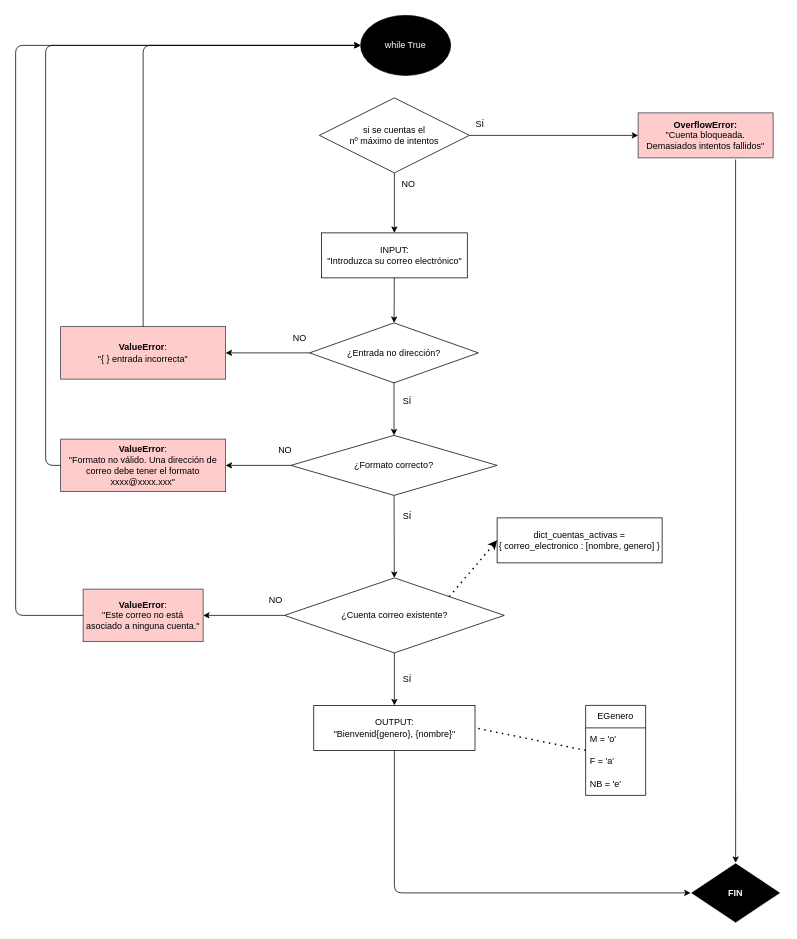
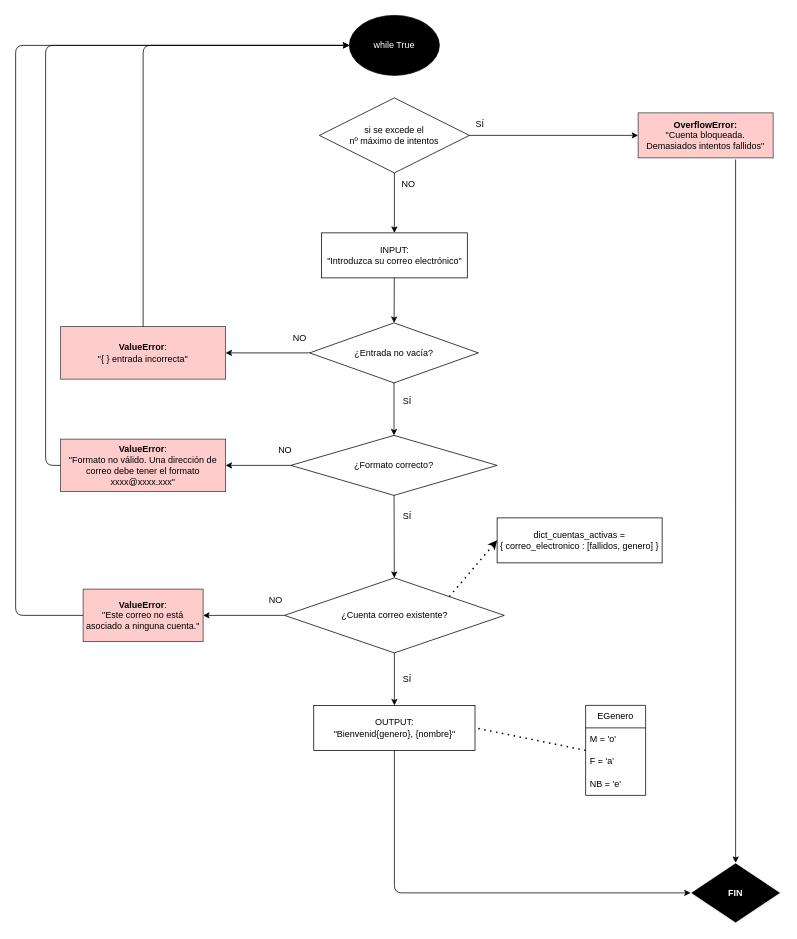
node "while True": moved (405, 45) -> (394, 45)
node "si se cuentas el nº máximo de intentos": label "si se cuentas el nº máximo de intentos" -> "si se excede el nº máximo de intentos"
node "¿Entrada no dirección?": label "¿Entrada no dirección?" -> "¿Entrada no vacía?"
node "dict_cuentas_activas = { correo_electronico : [nombre, genero] }": label "dict_cuentas_activas = { correo_electronico : [nombre, genero] }" -> "dict_cuentas_activas = { correo_electronico : [fallidos, genero] }"
